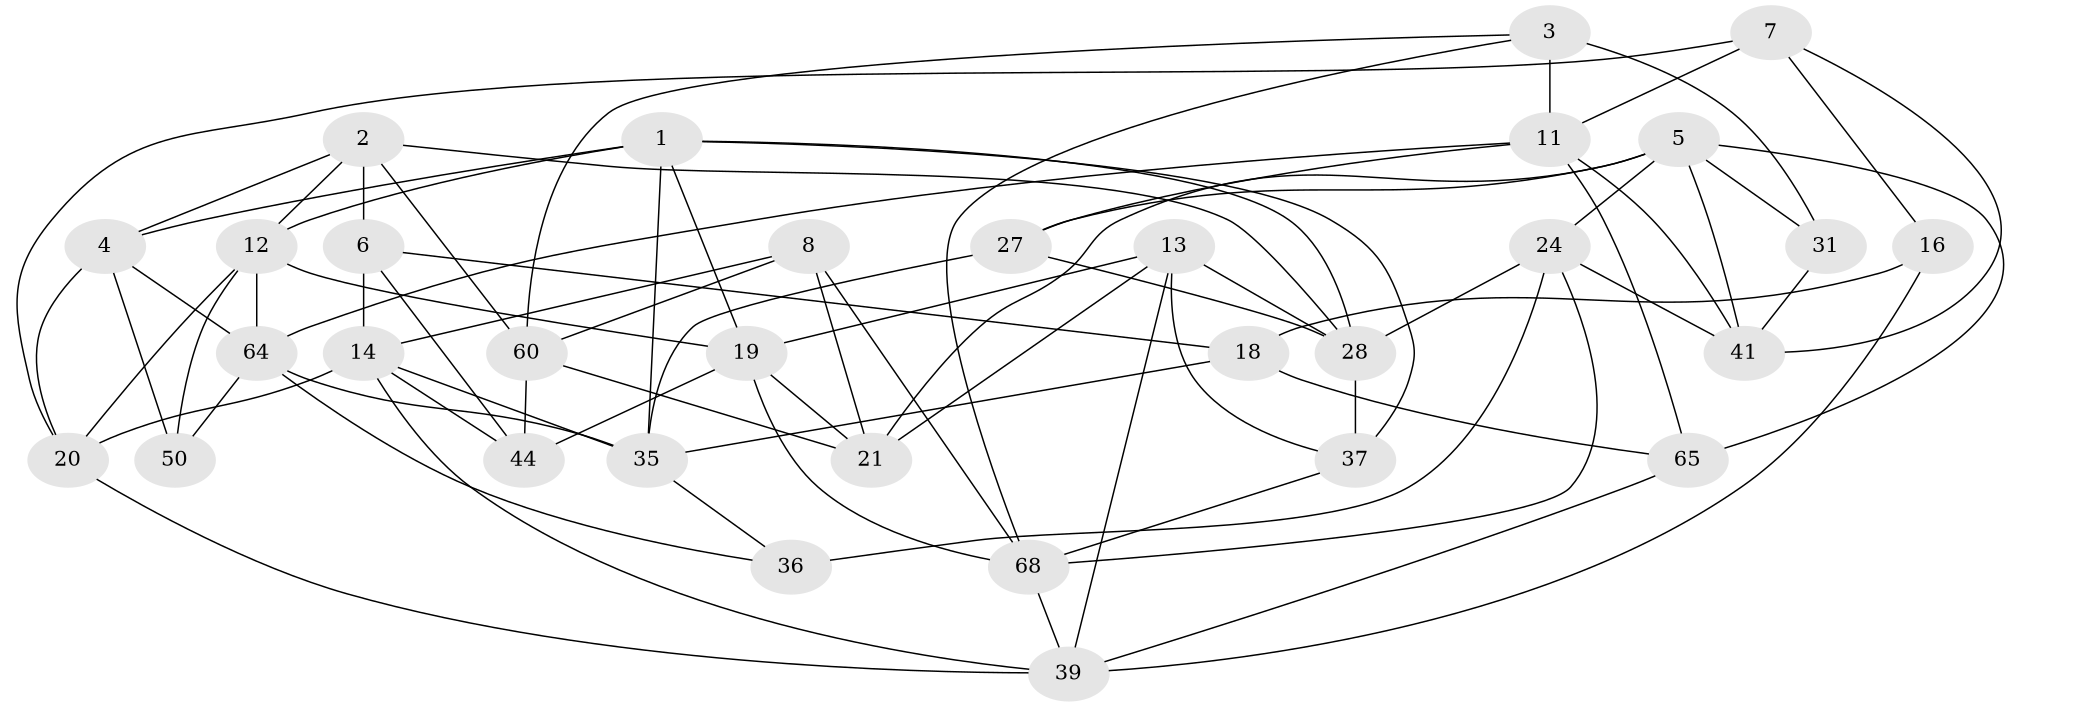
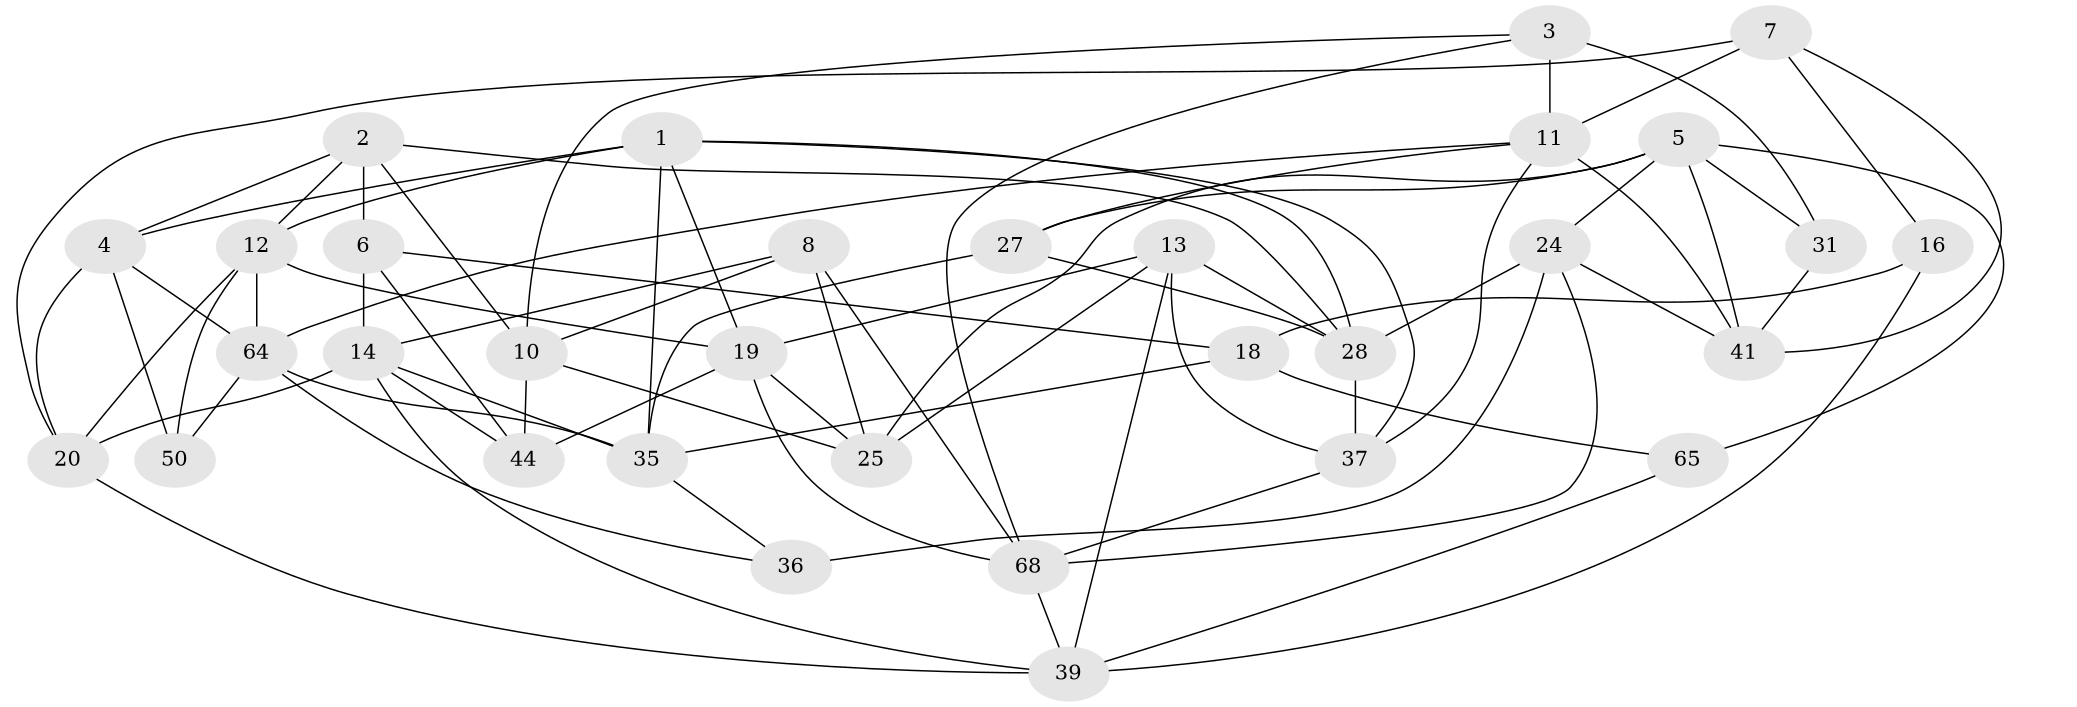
edge "11" -- "65": now "11" -- "37"
node "60": label "60" -> "10"
node "21": label "21" -> "25"
